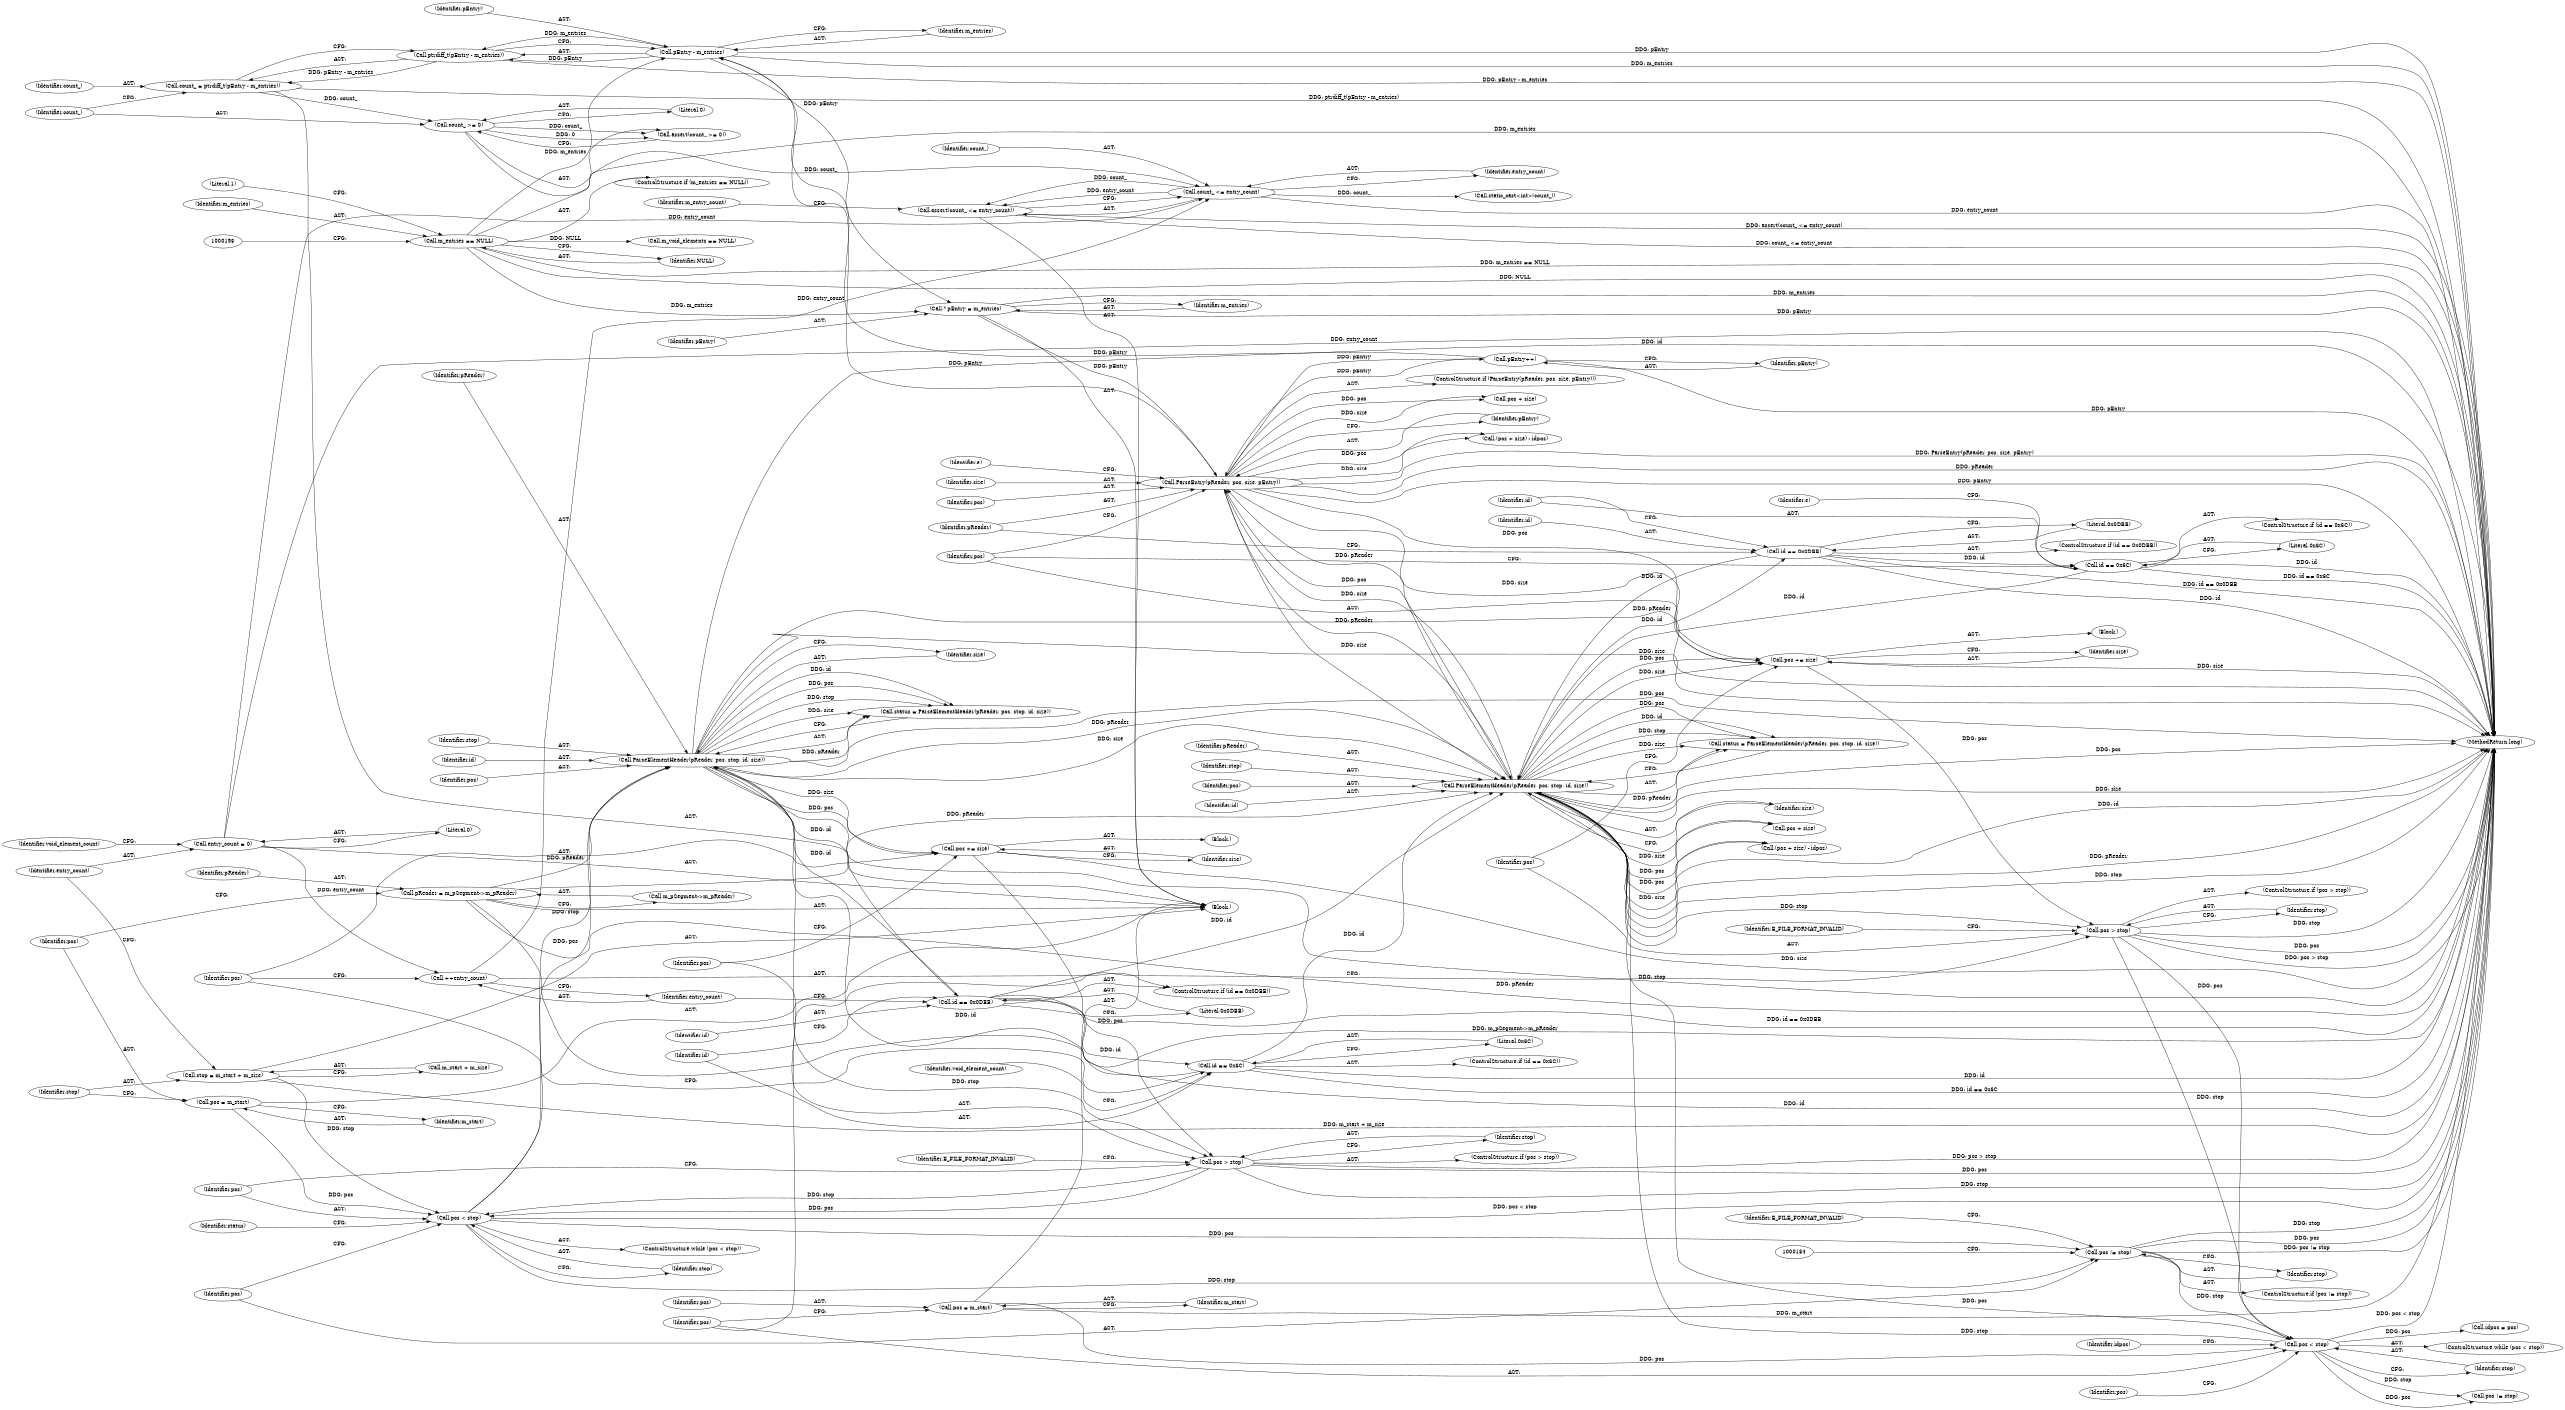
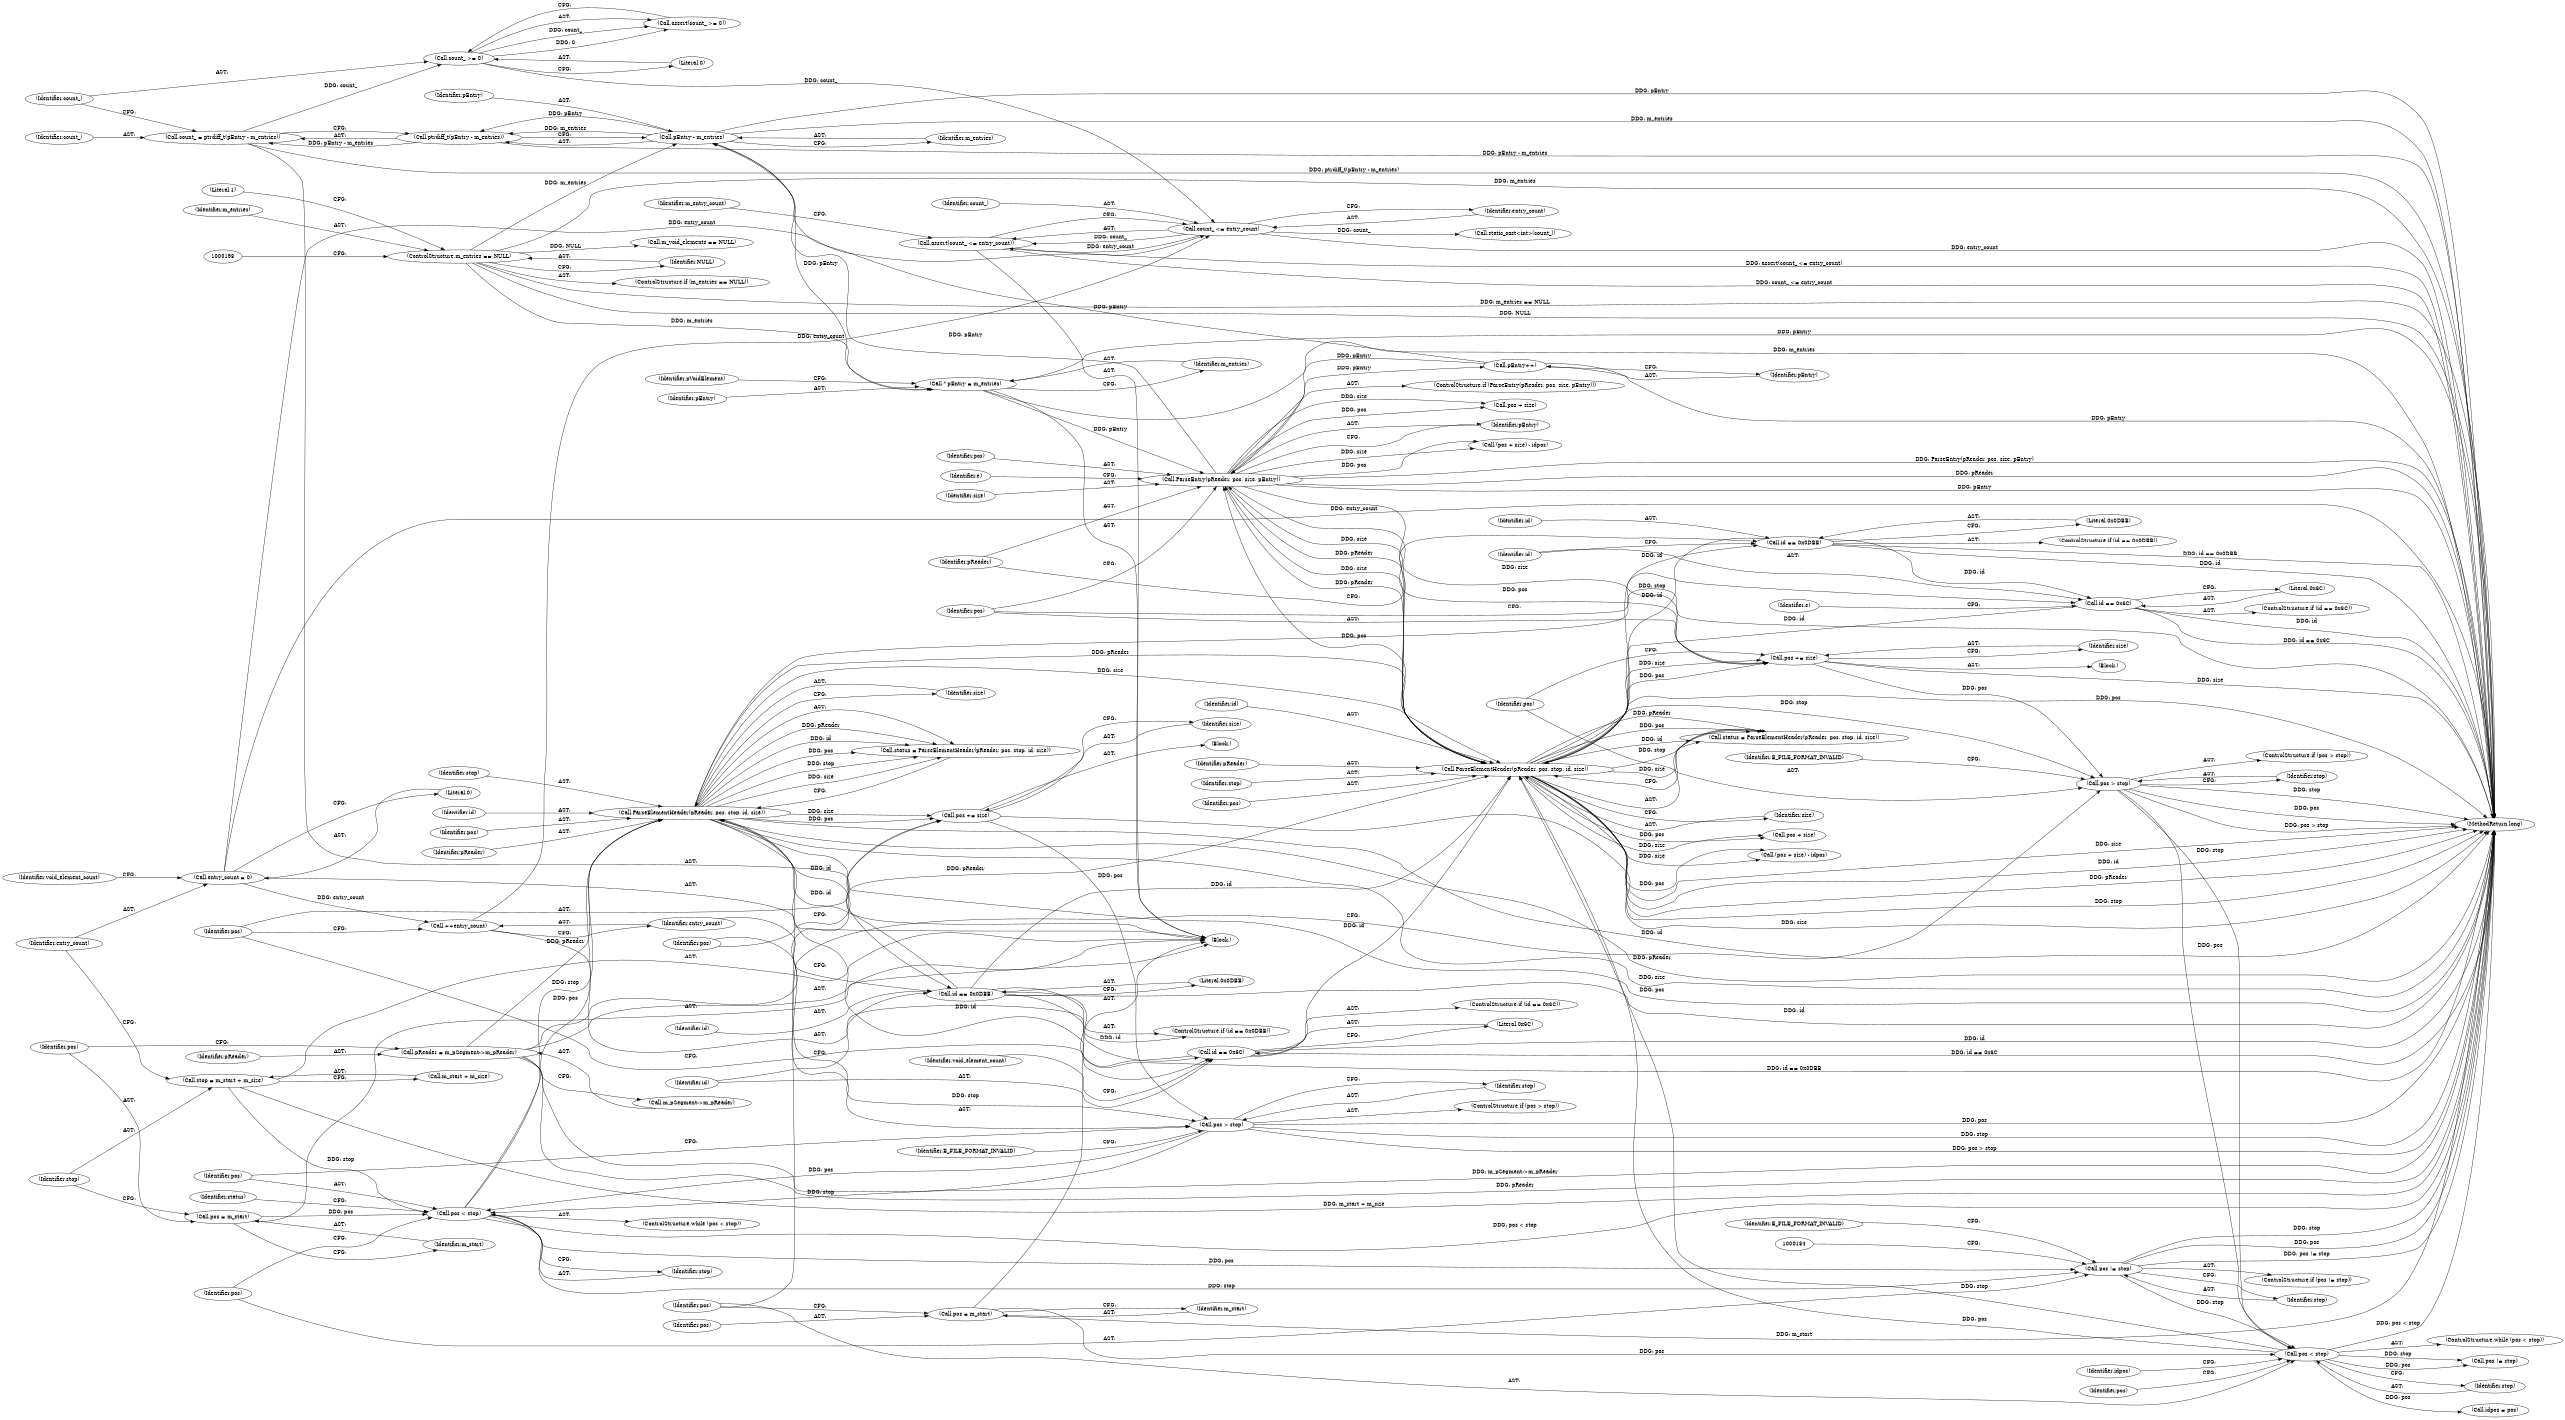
node "(Call,m_entries == NULL)": label "(Call,m_entries == NULL)" -> "(ControlStructure,m_entries == NULL)"
node "(Identifier,pVoidElement)": added
